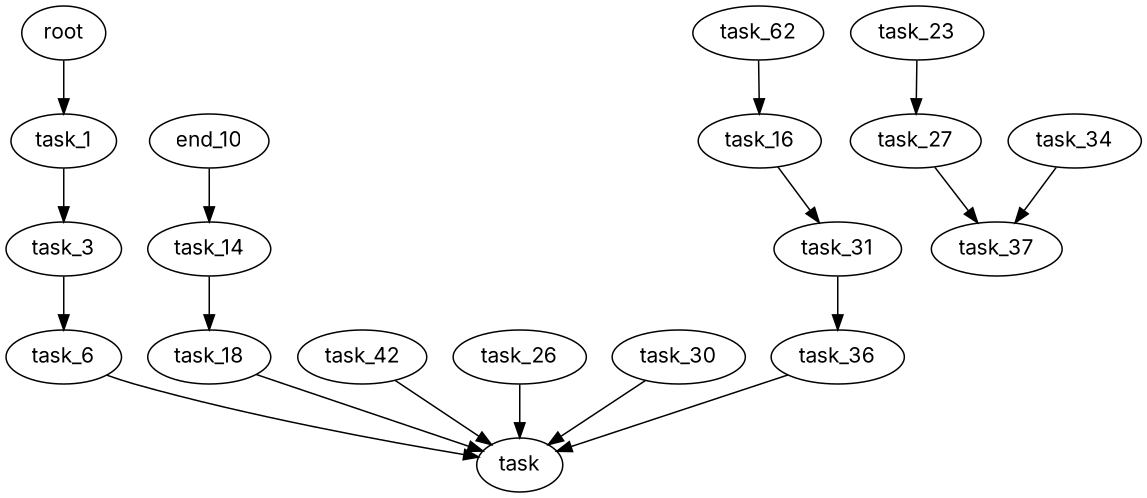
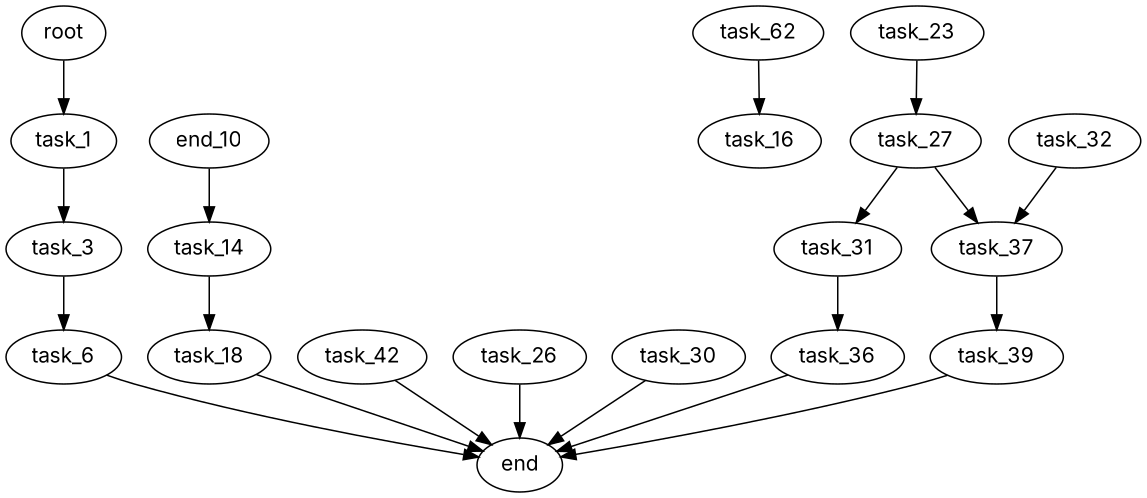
node "task_34": label "task_34" -> "task_32"
edge "task_16" -> "task_31": now "task_27" -> "task_31"
node "task_39": added
node "task": label "task" -> "end"
